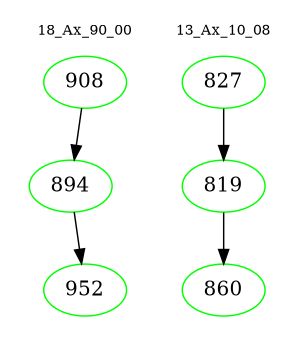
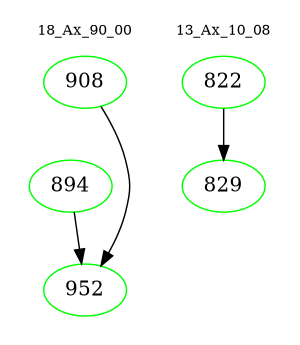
node "827": label "827" -> "822"
edge "908" -> "894": now "908" -> "952"
node "819": label "819" -> "829"
node "860": removed
